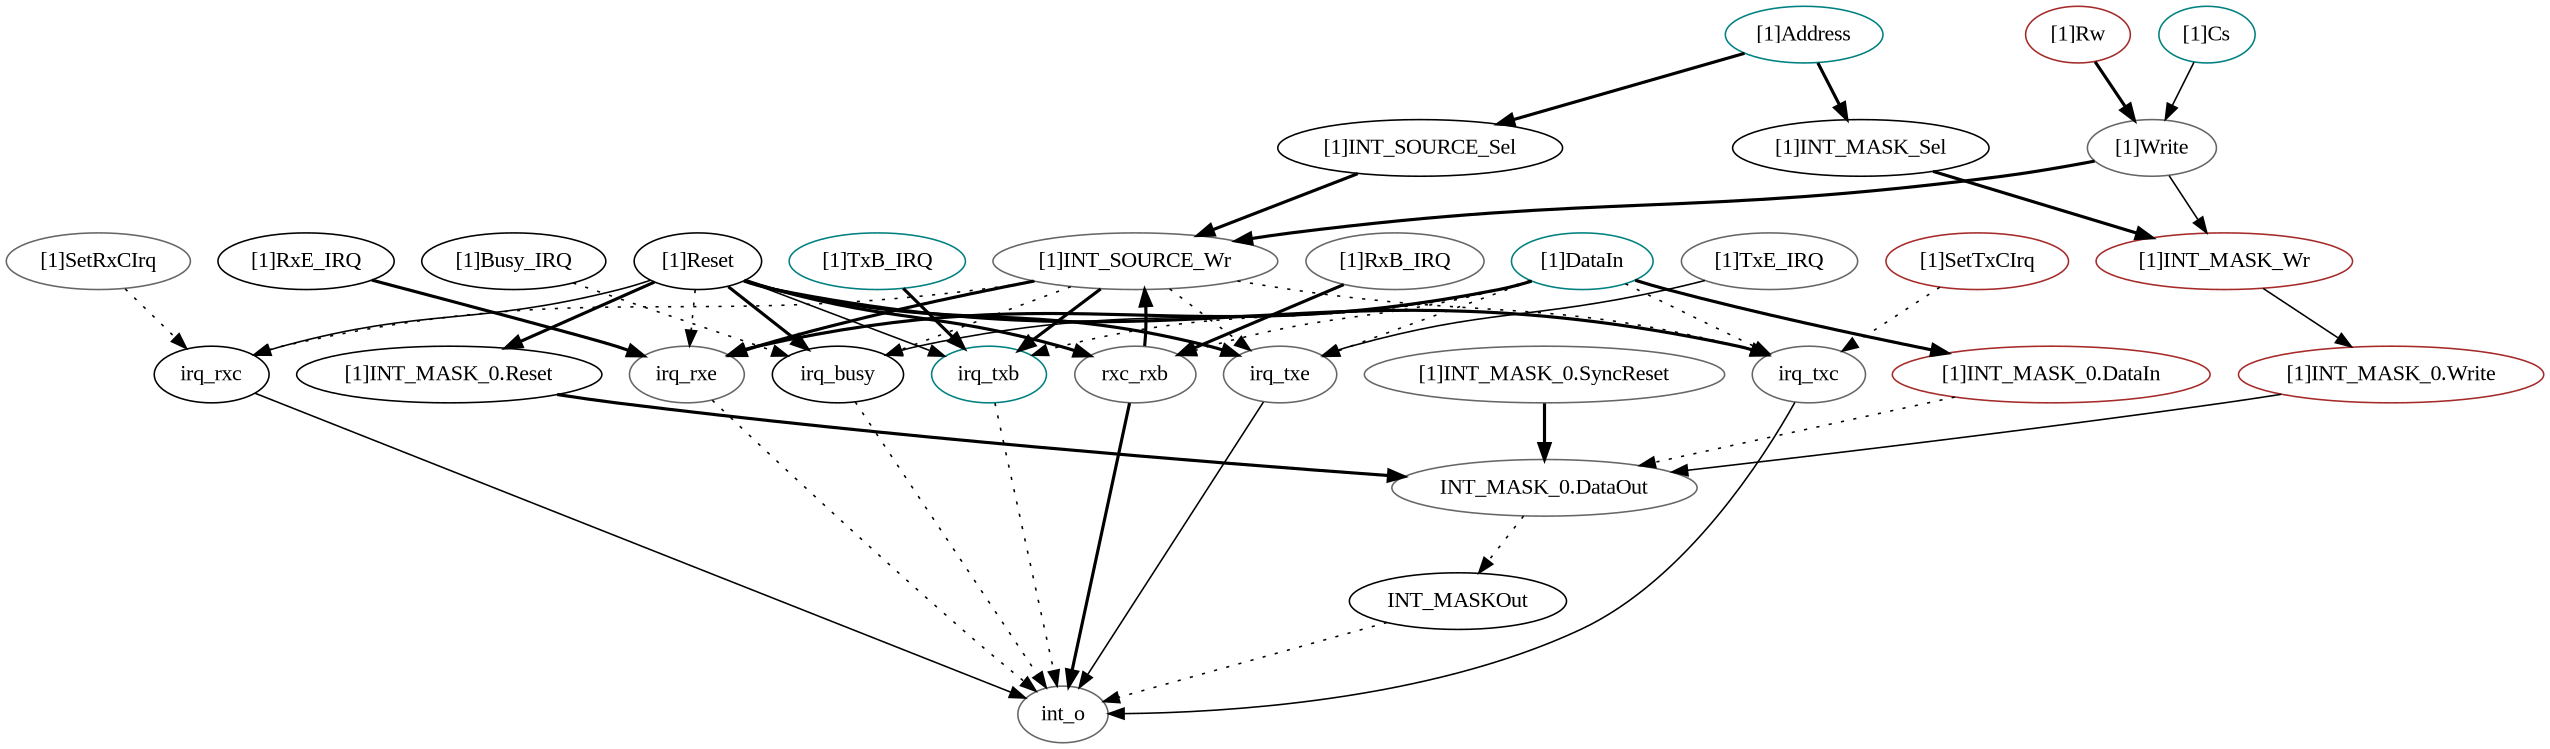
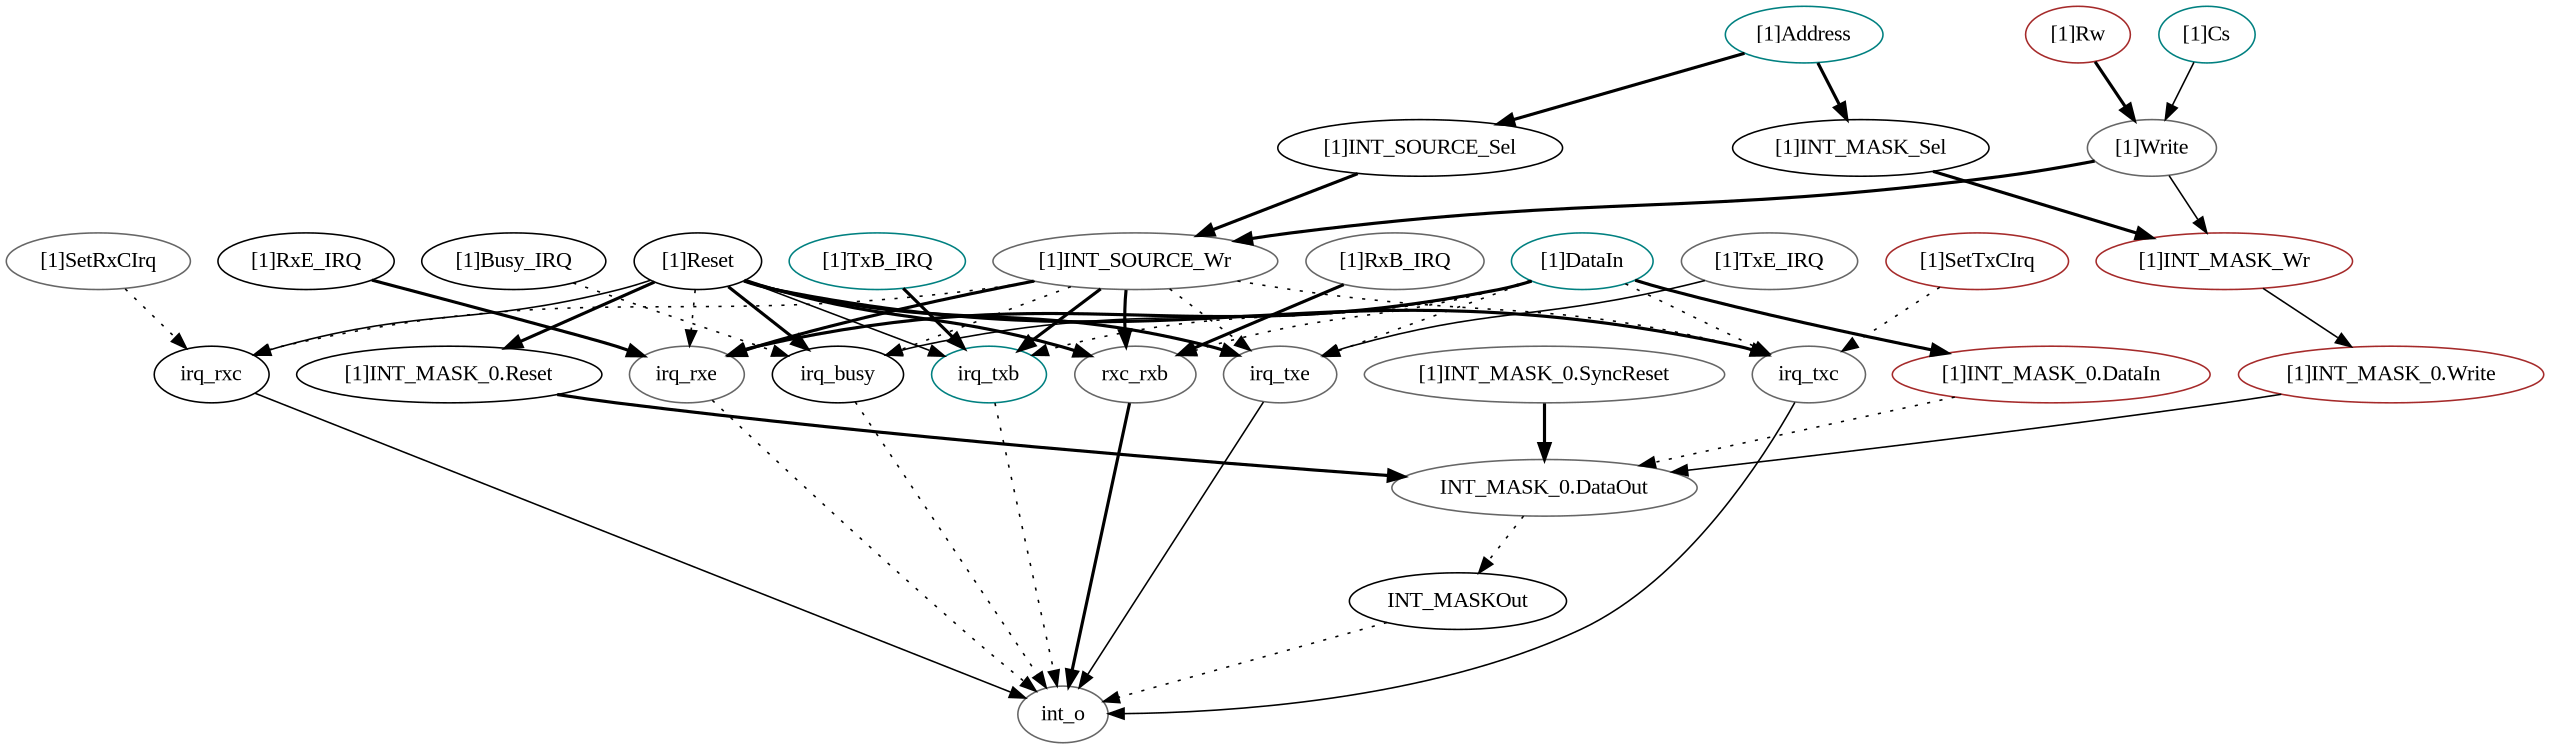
edge "rxc_rxb" -> "[1]INT_SOURCE_Wr": reversed
